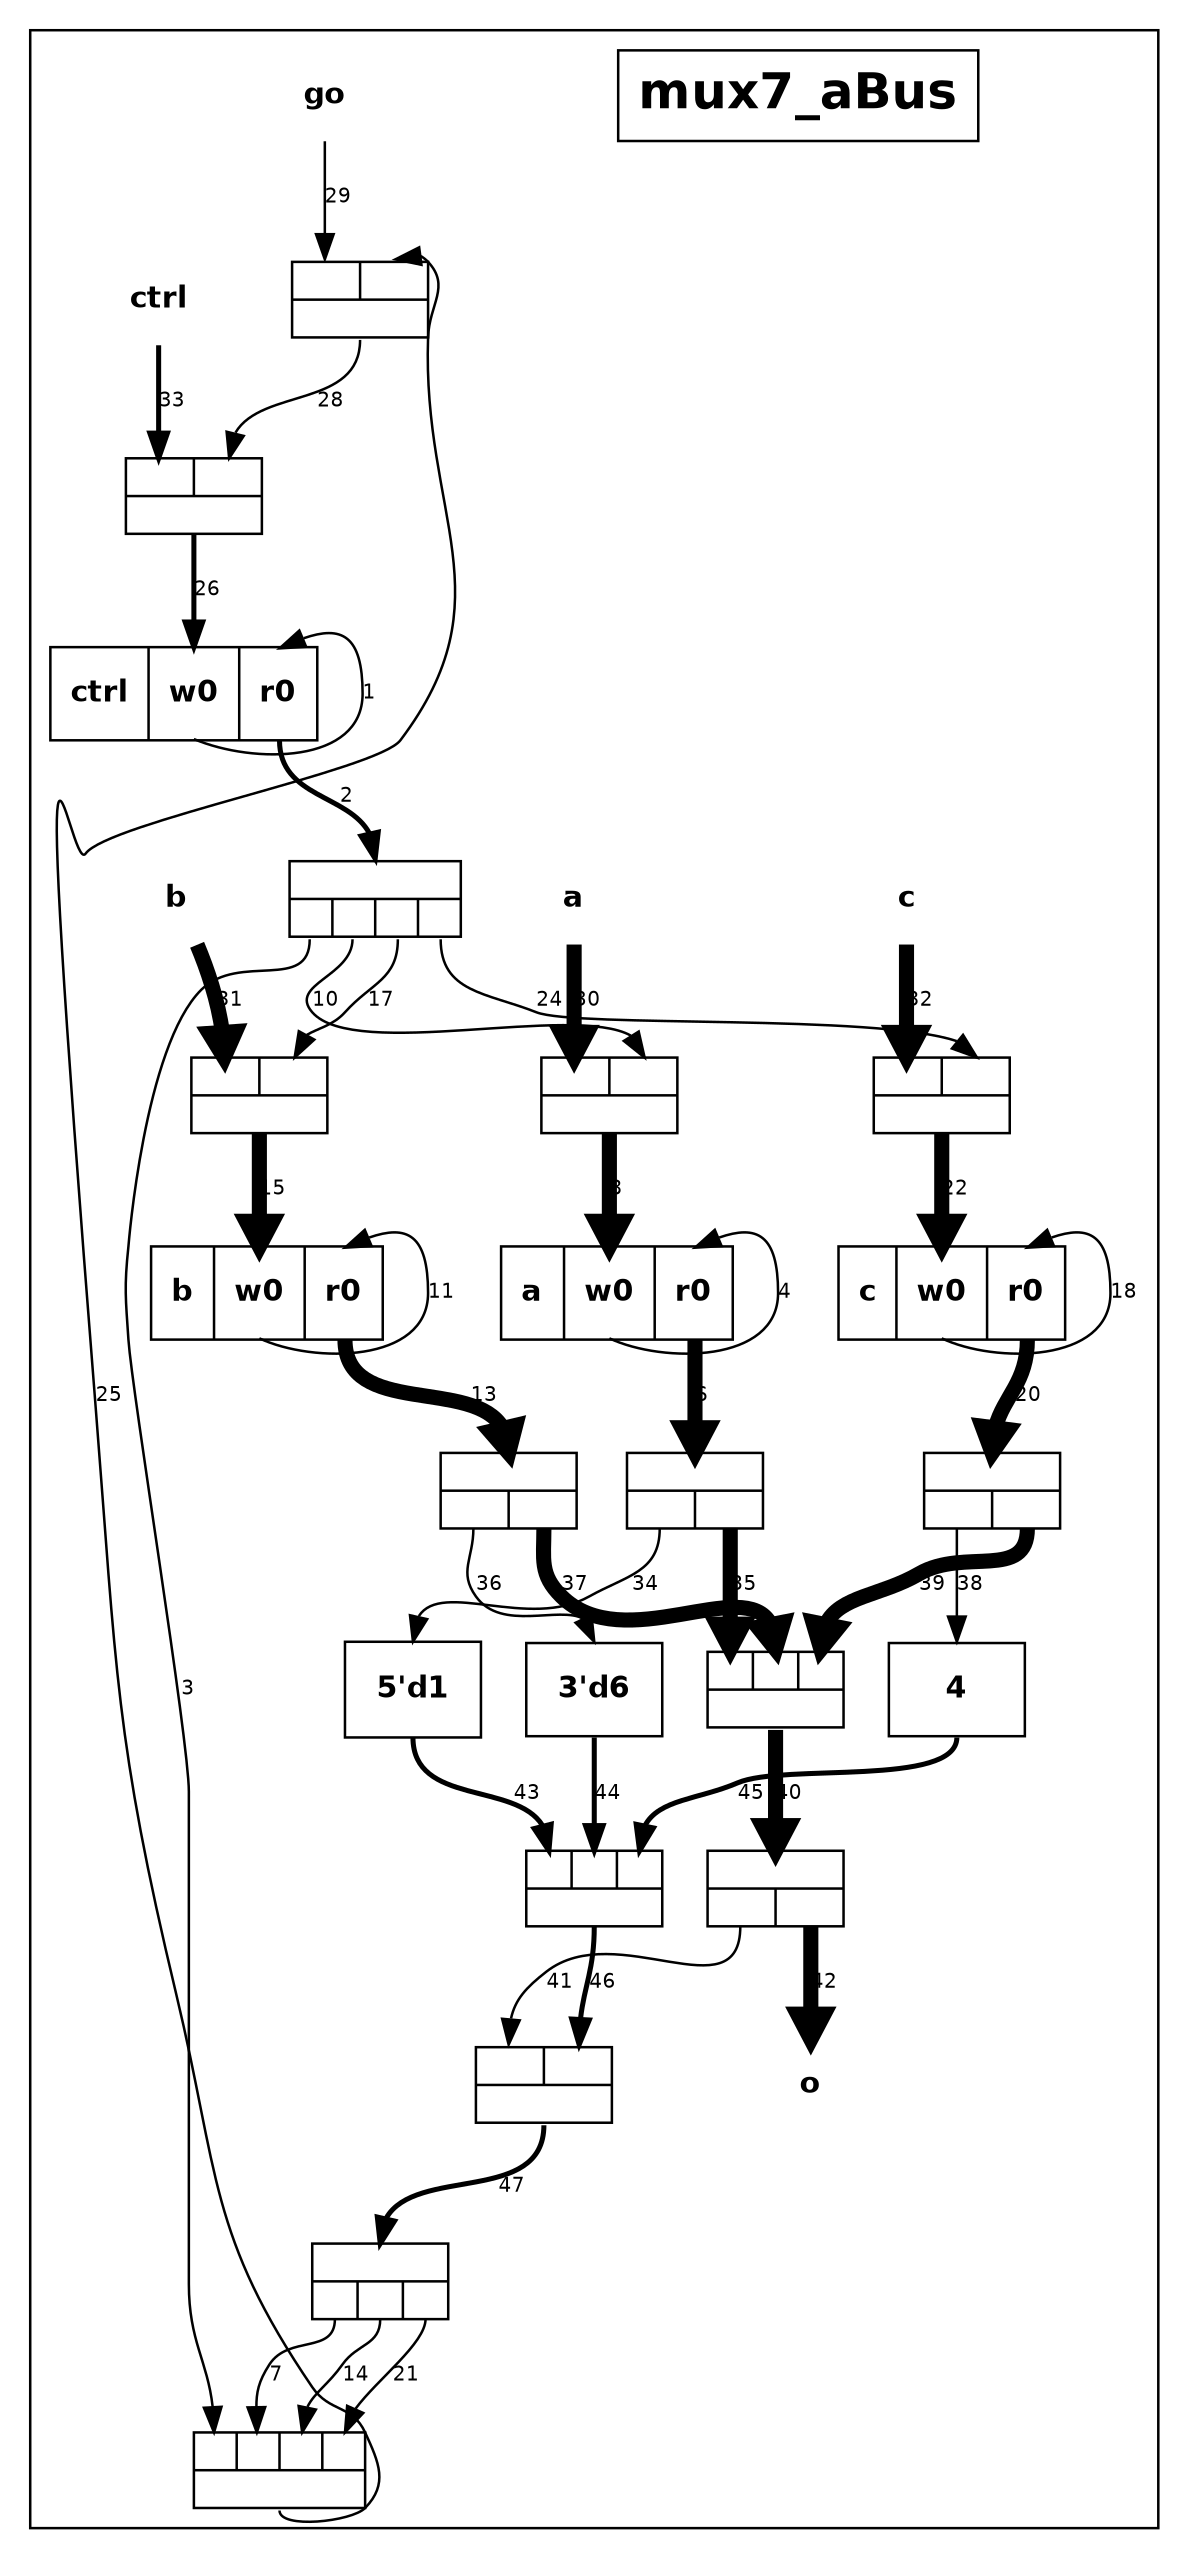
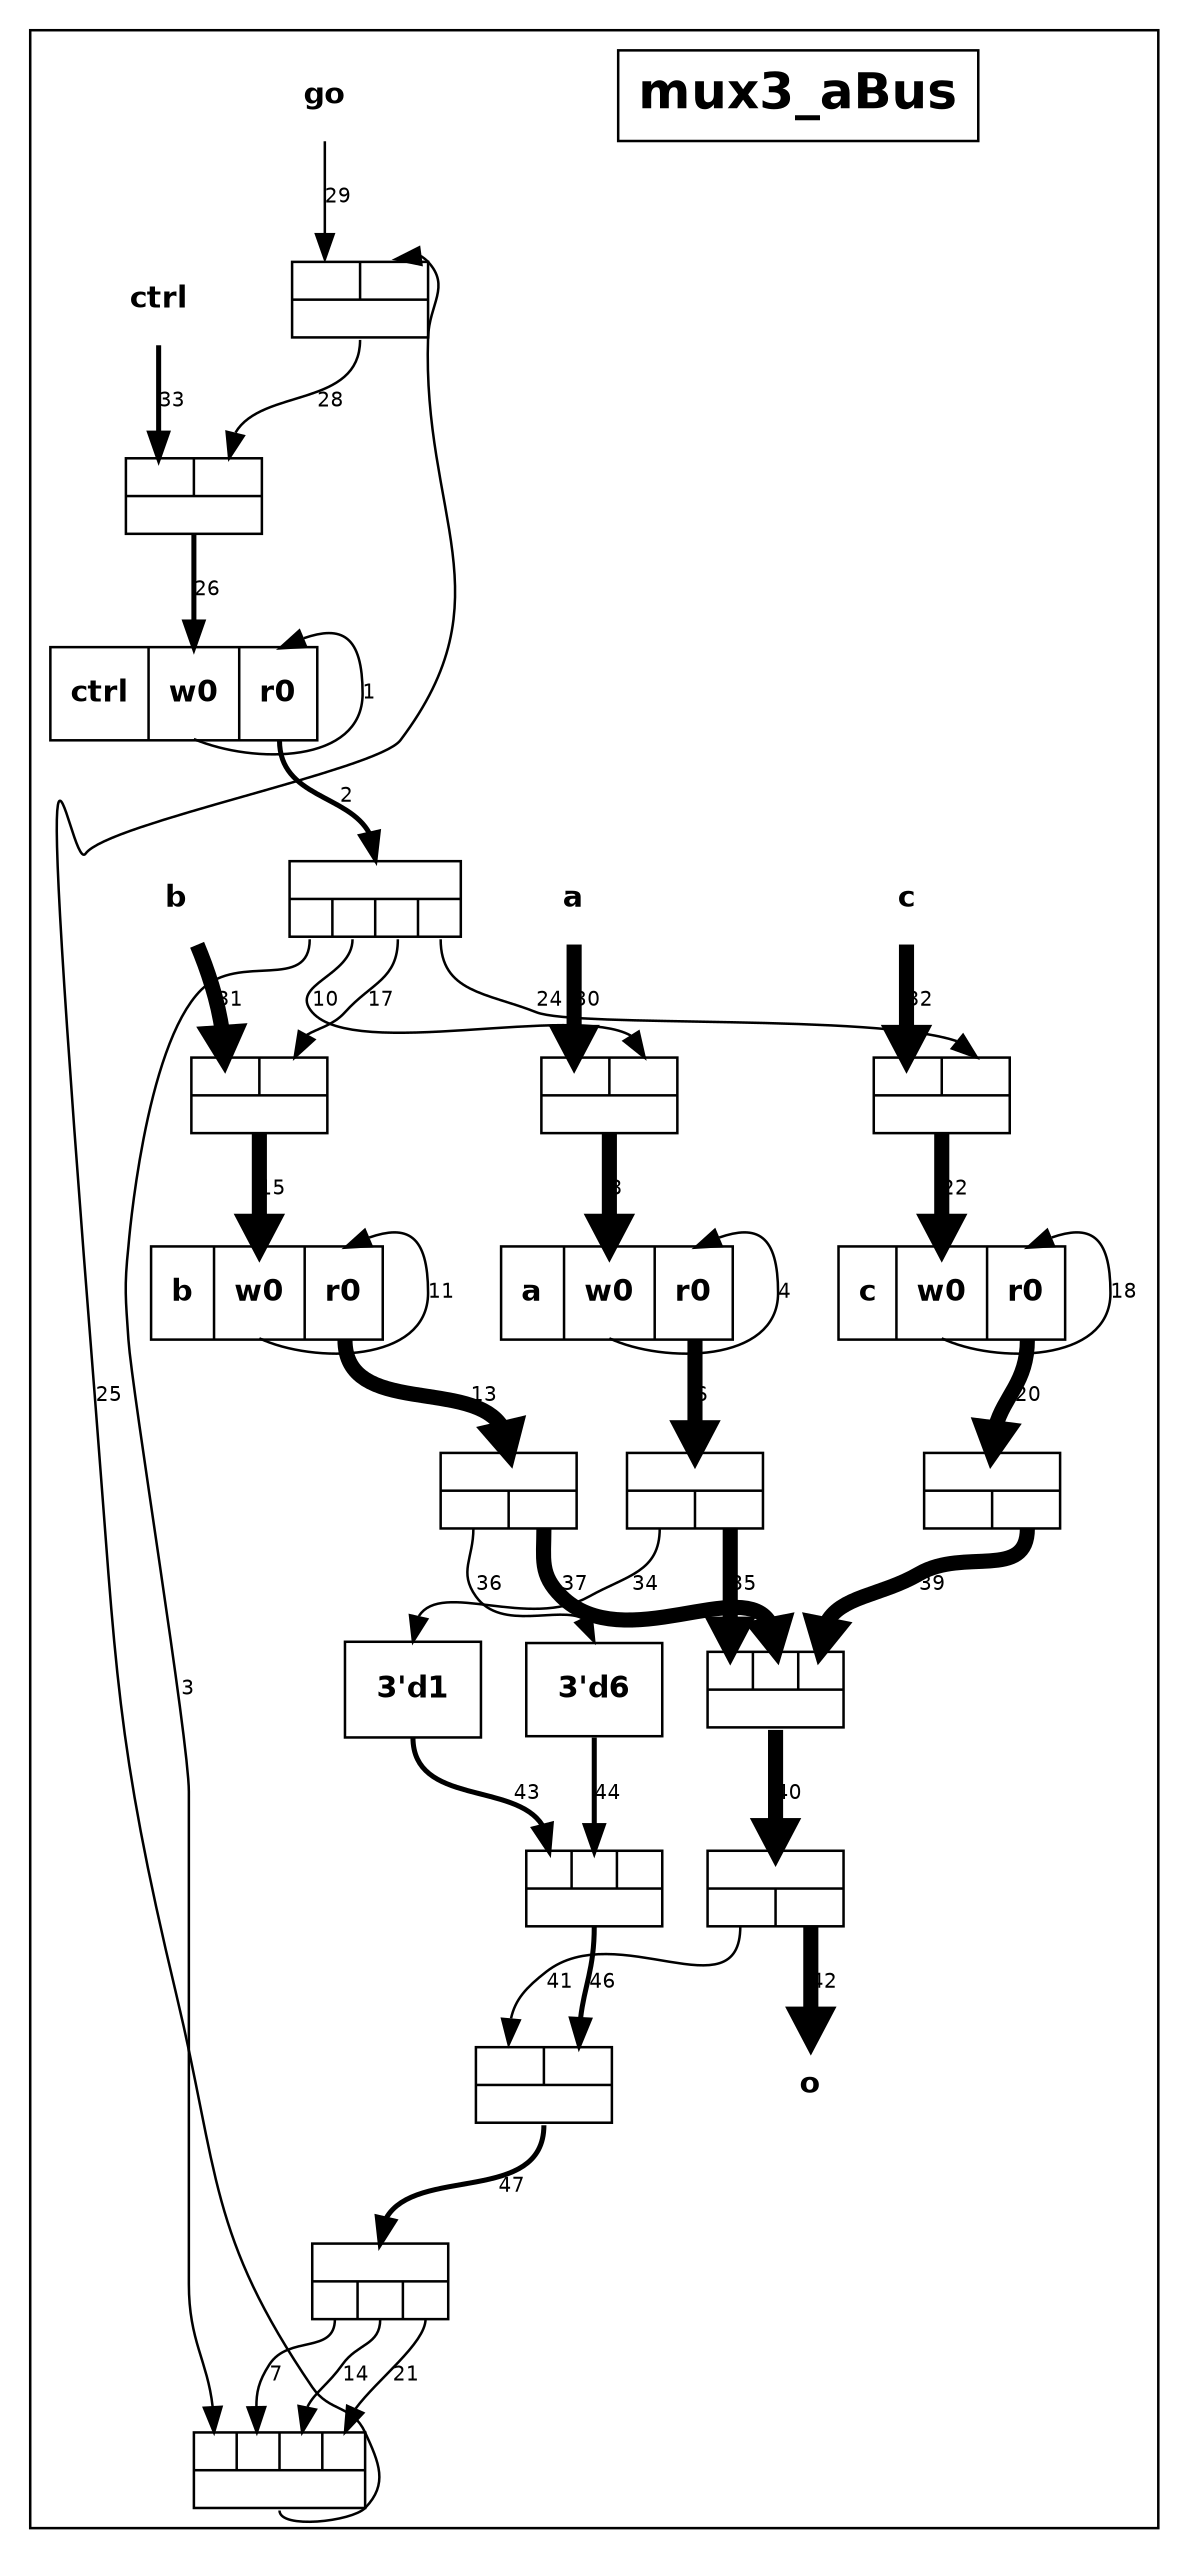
node "mux7_aBus": label "mux7_aBus" -> "mux3_aBus"
node "5'd1": label "5'd1" -> "3'd1"
node "4": removed
